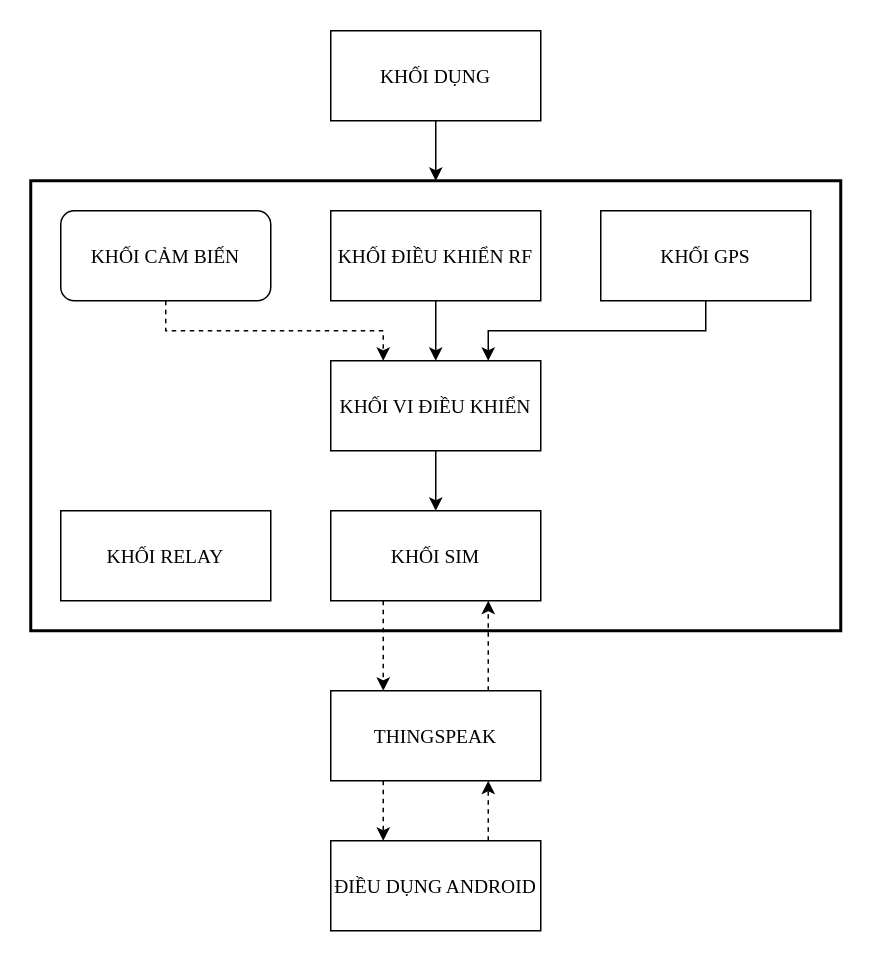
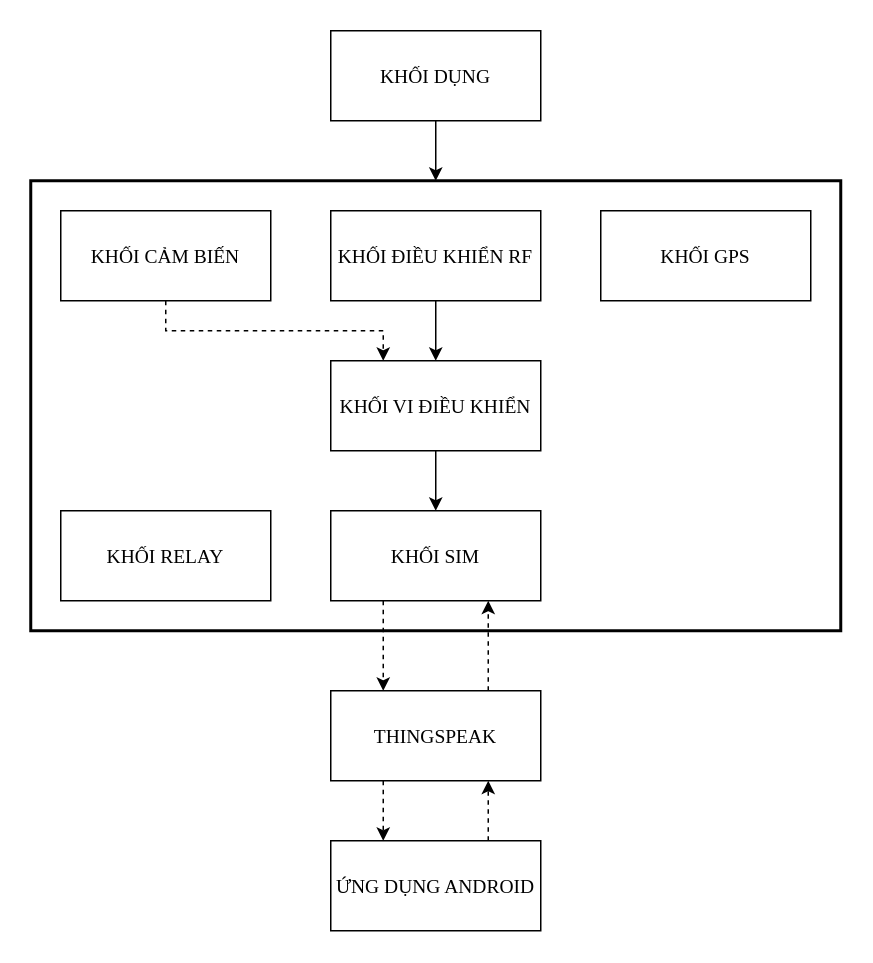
node "KHỐI CẢM BIẾN": shape rounded rectangle -> rectangle
edge "KHỐI GPS" -> "KHỐI VI ĐIỀU KHIỂN": removed
node "ĐIỀU DỤNG ANDROID": label "ĐIỀU DỤNG ANDROID" -> "ỨNG DỤNG ANDROID"
